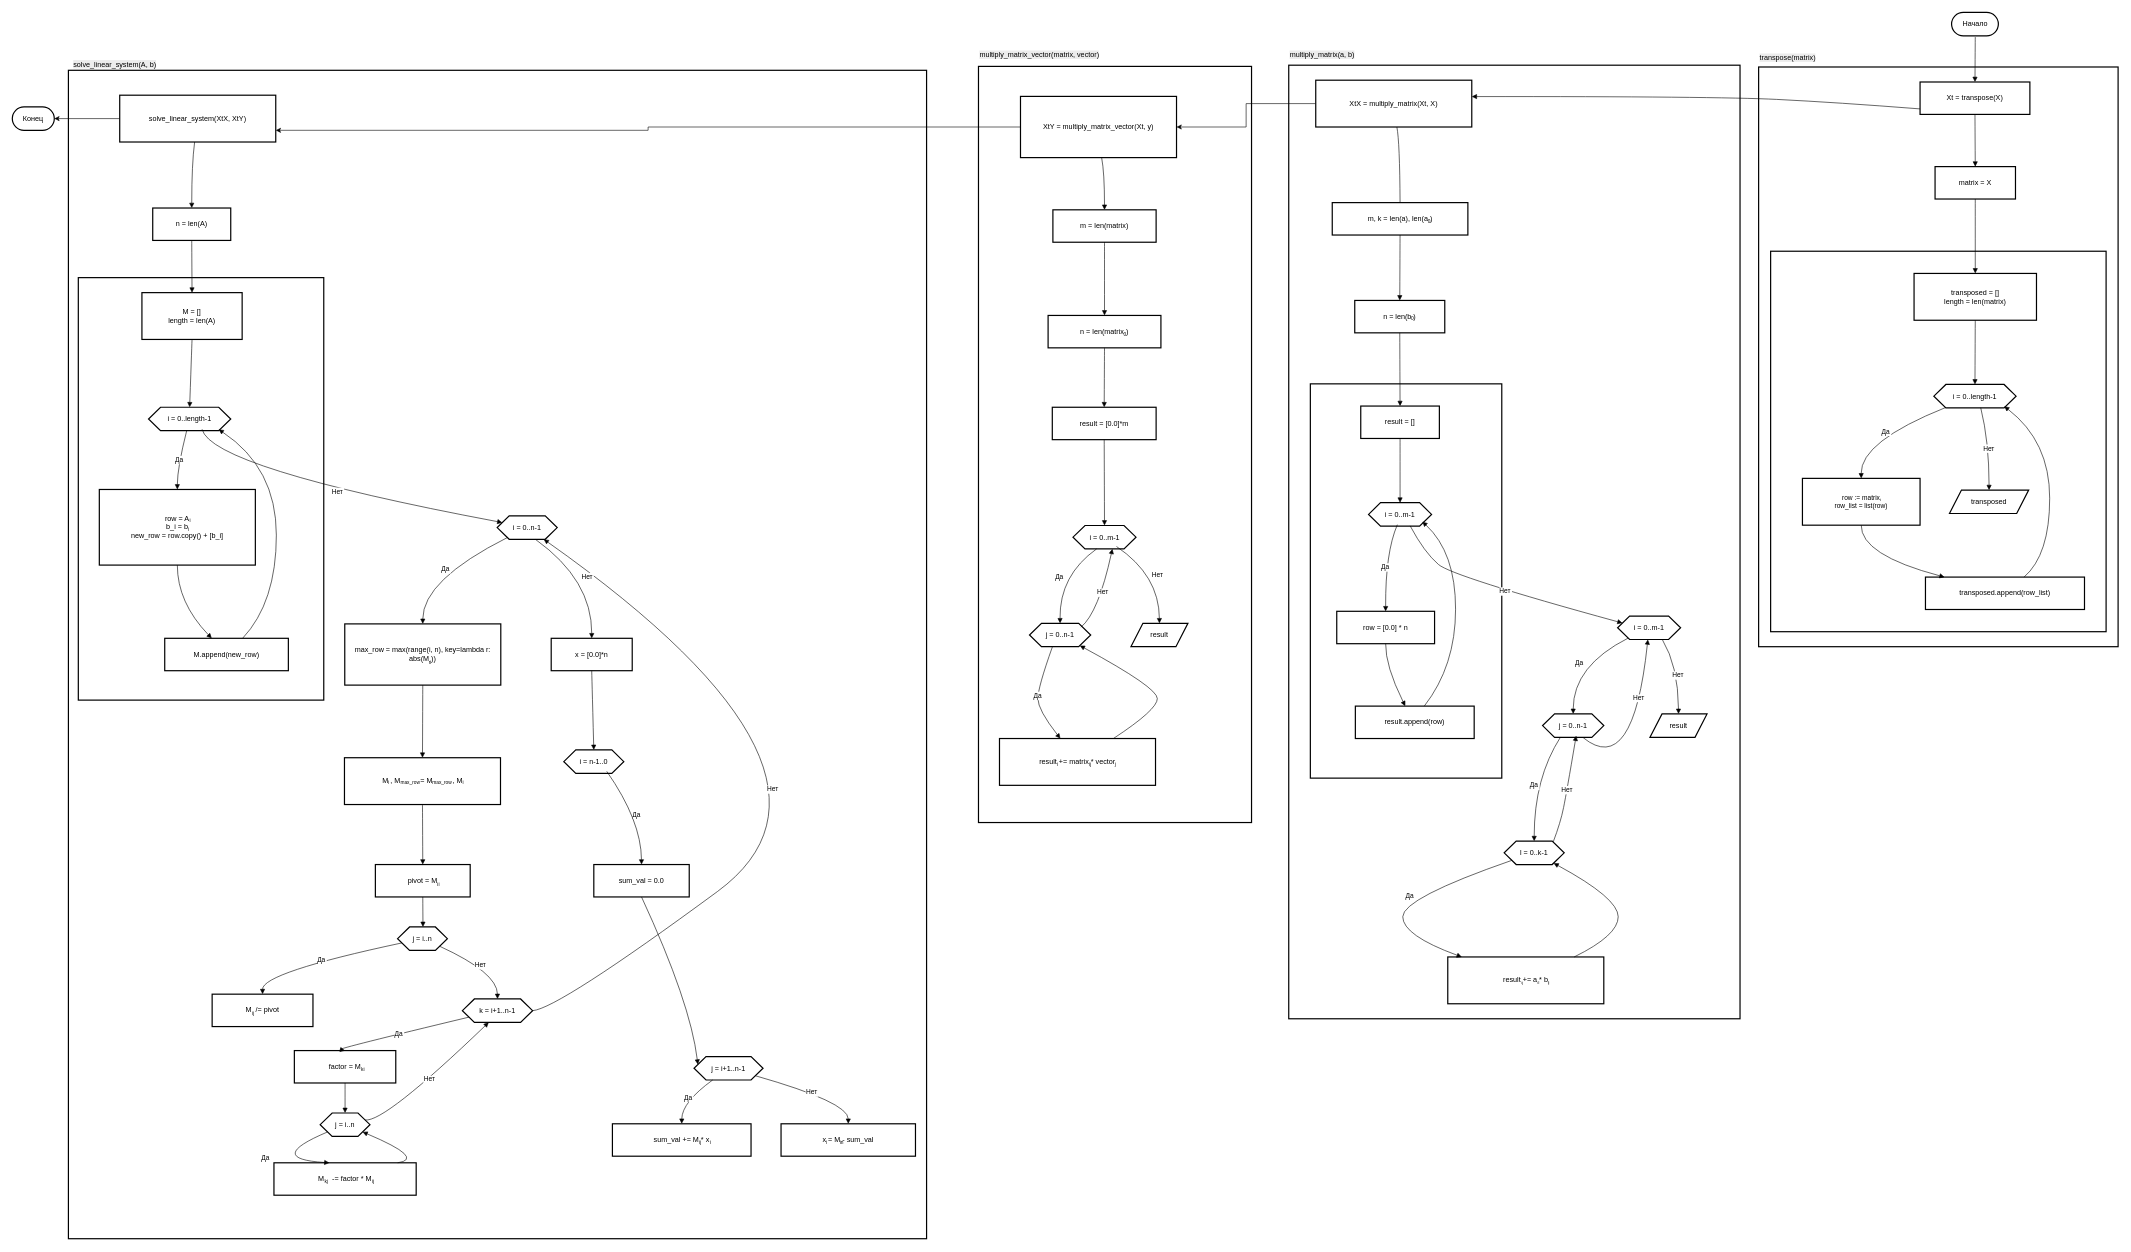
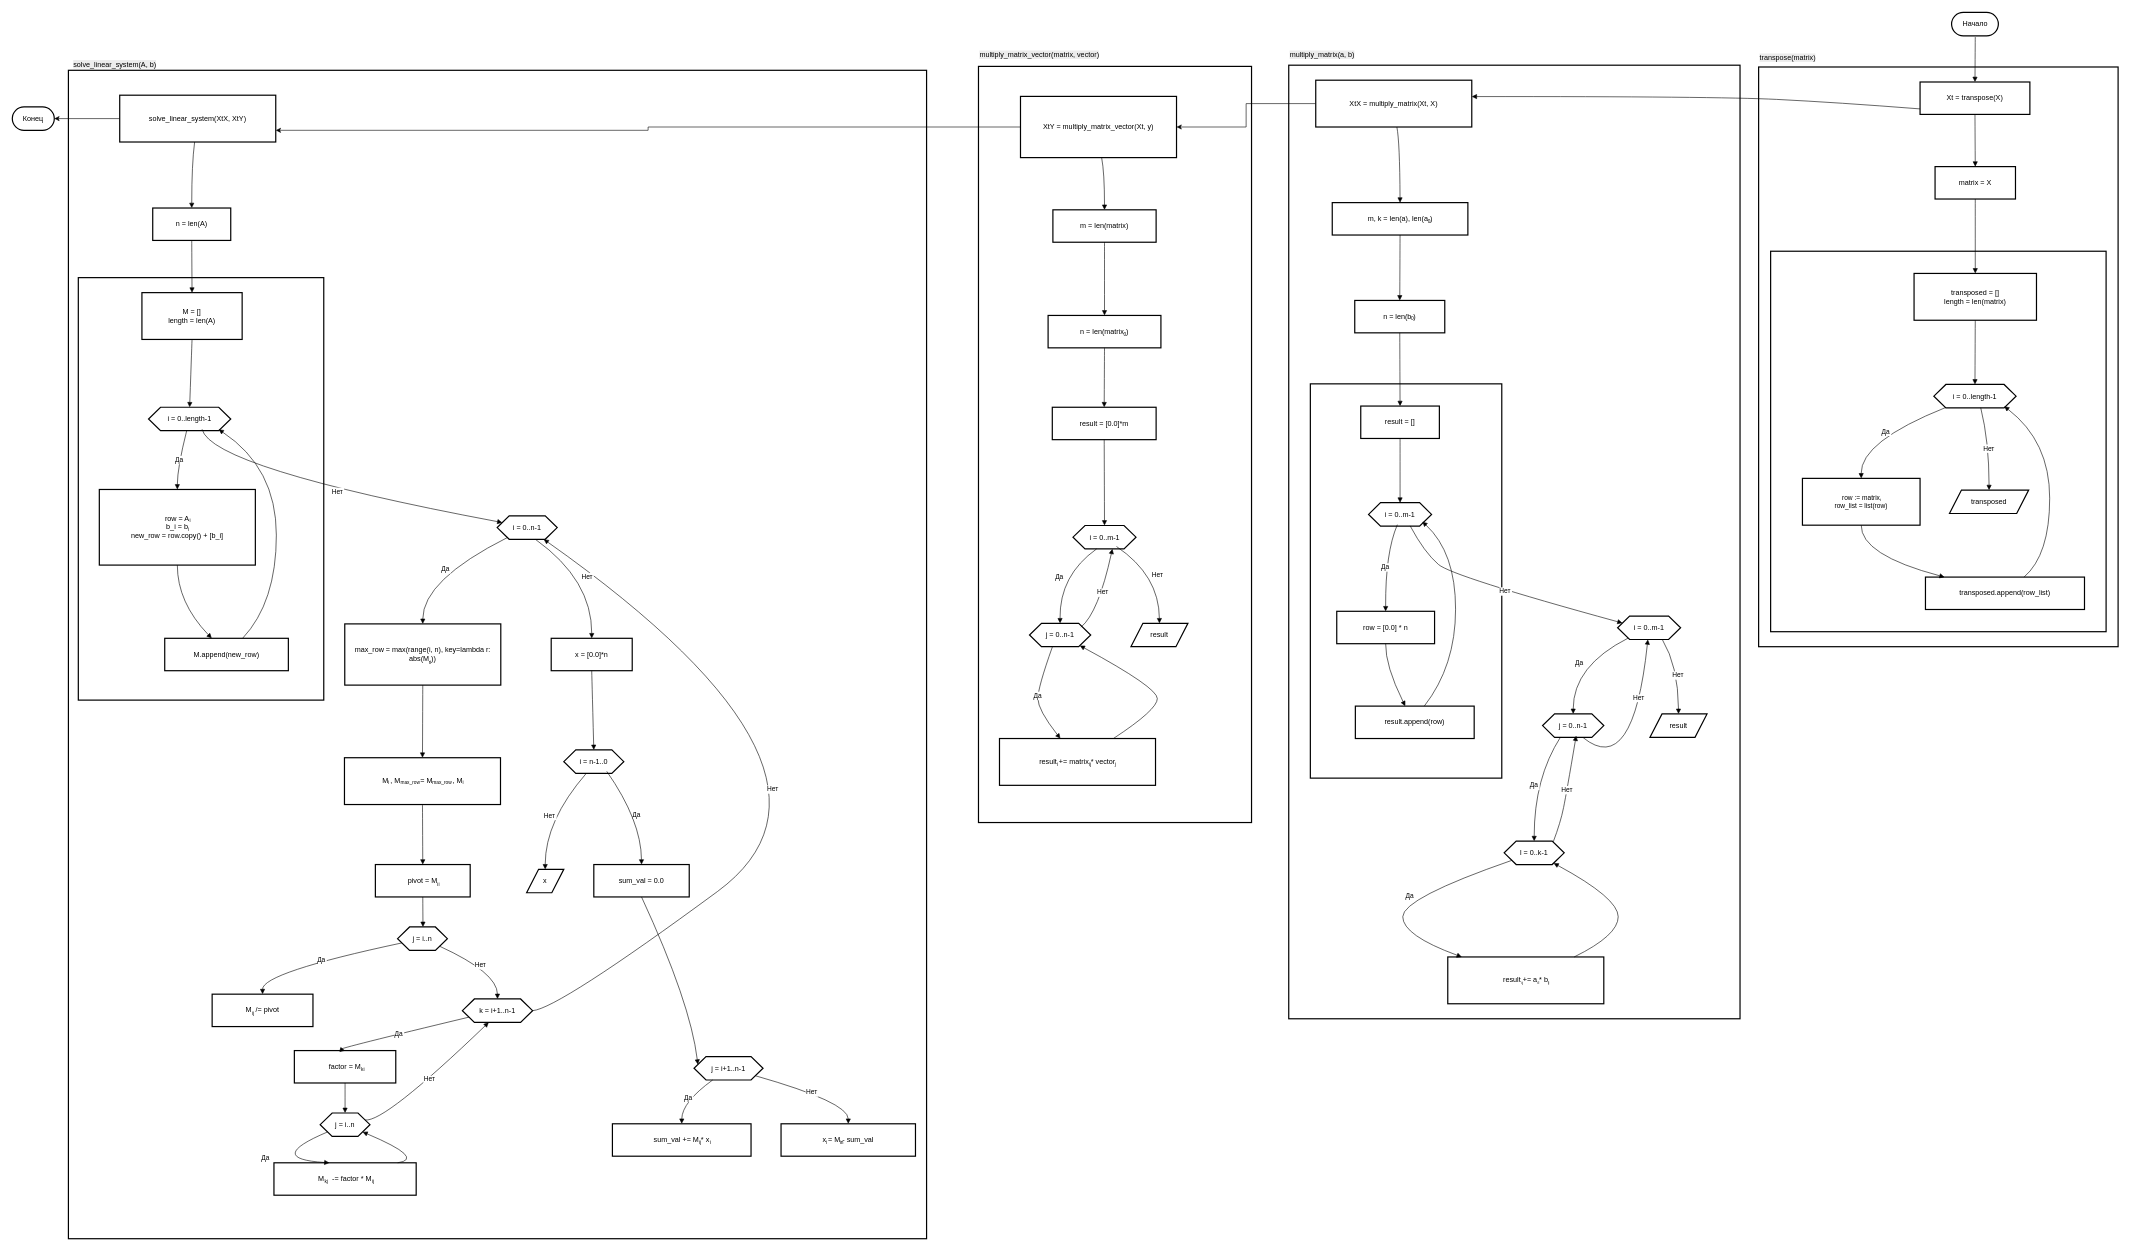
edge "XtX = multiply_matrix(Xt, X)" -- "m, k = len(a), len(a )": arrowhead none -> block
edge "i = n-1..0" -> "x": added, label "Нет"
node "x": added
